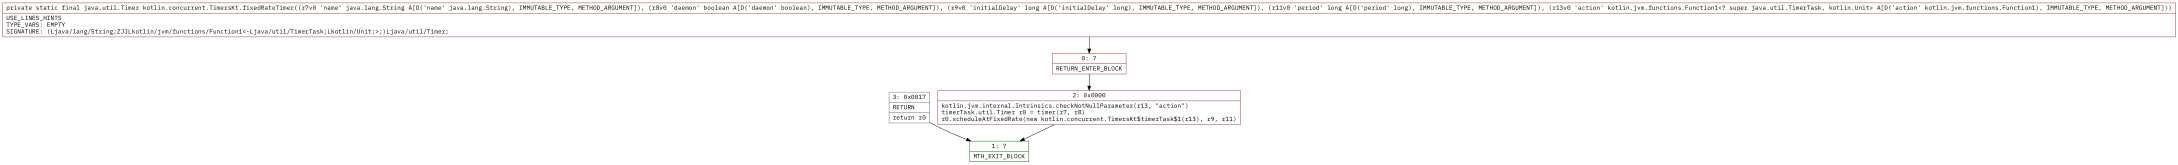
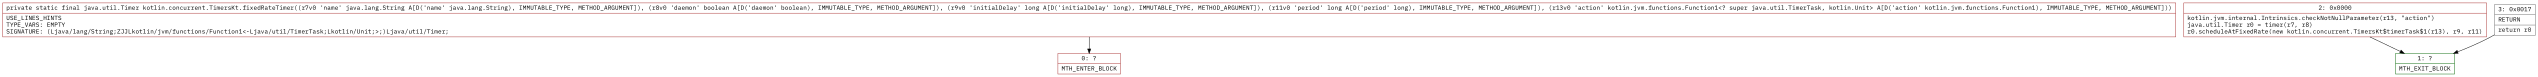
node "0: ?": text "RETURN_ENTER_BLOCK" -> "MTH_ENTER_BLOCK"
edge "0: ?" -> "2: 0x0000": removed
node "2: 0x0000": text "timerTask.util.Timer r0 = timer(r7, r8)" -> "java.util.Timer r0 = timer(r7, r8)"
